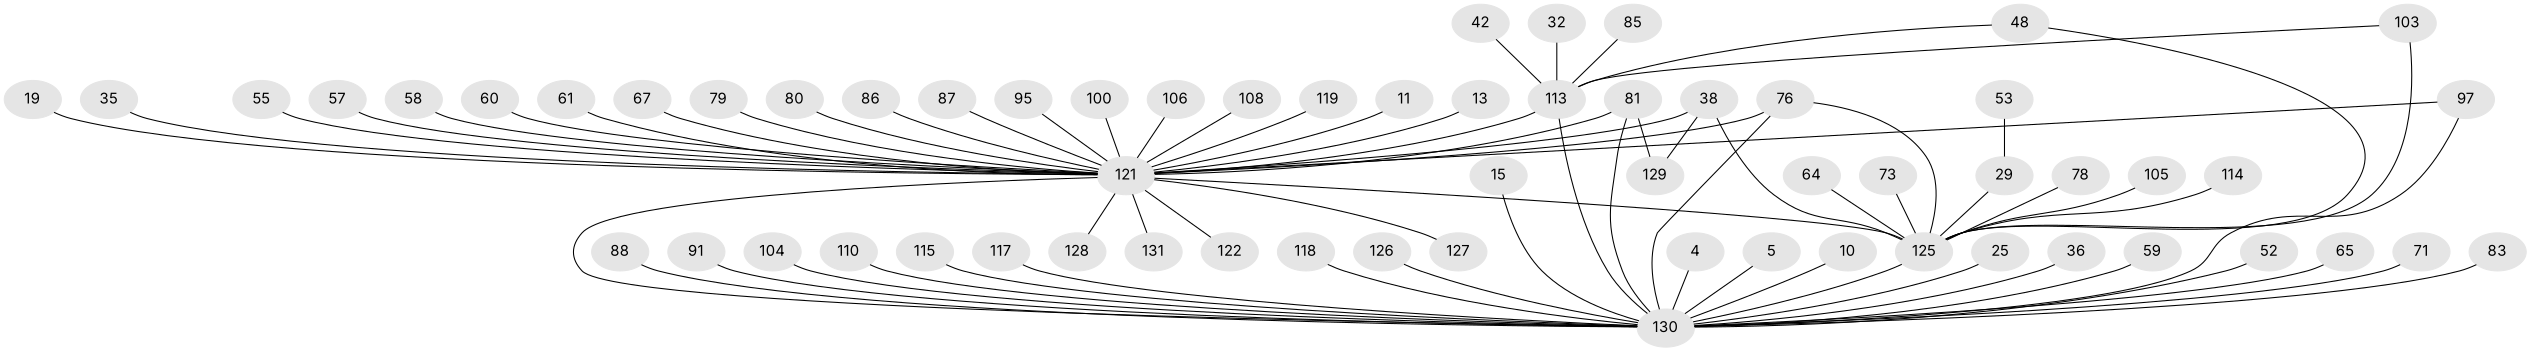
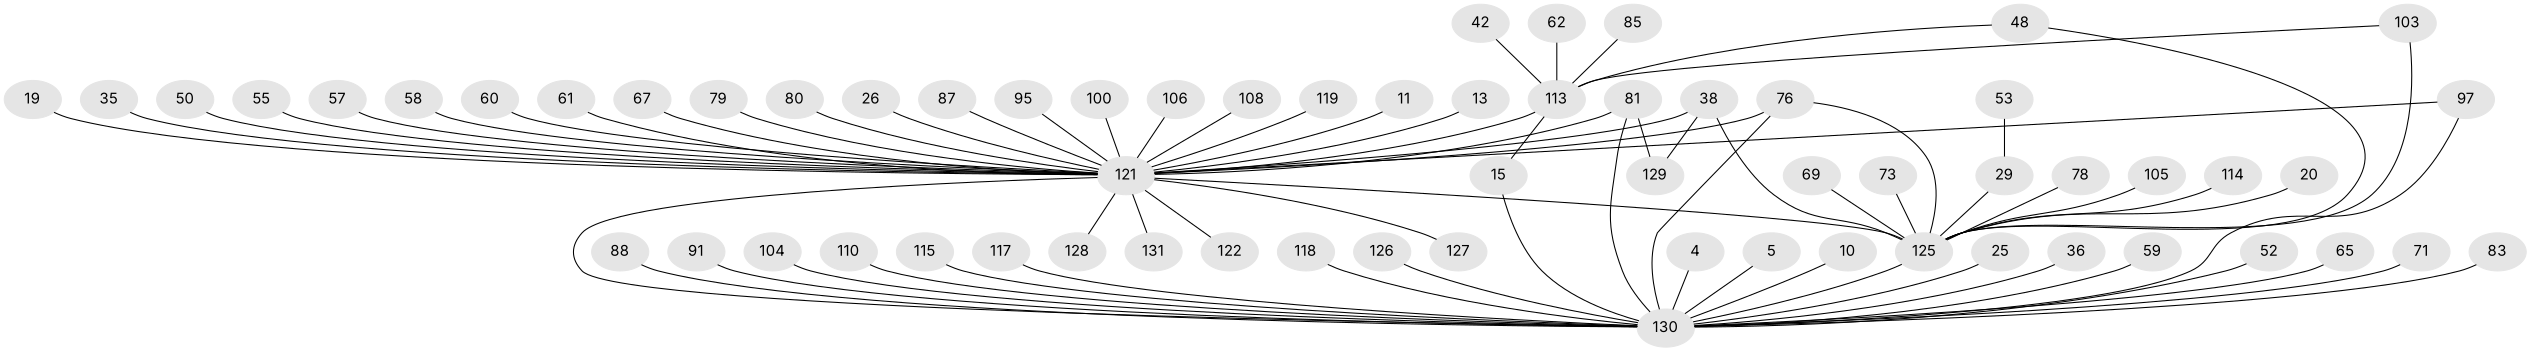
node "32": label "32" -> "62"
node "50": added
node "86": label "86" -> "26"
node "64": label "64" -> "69"
node "20": added
edge "113" -- "130": now "113" -- "15"
